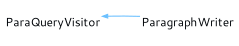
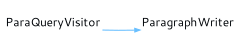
edge "ParagraphWriter" -> "ParaQueryVisitor": reversed
